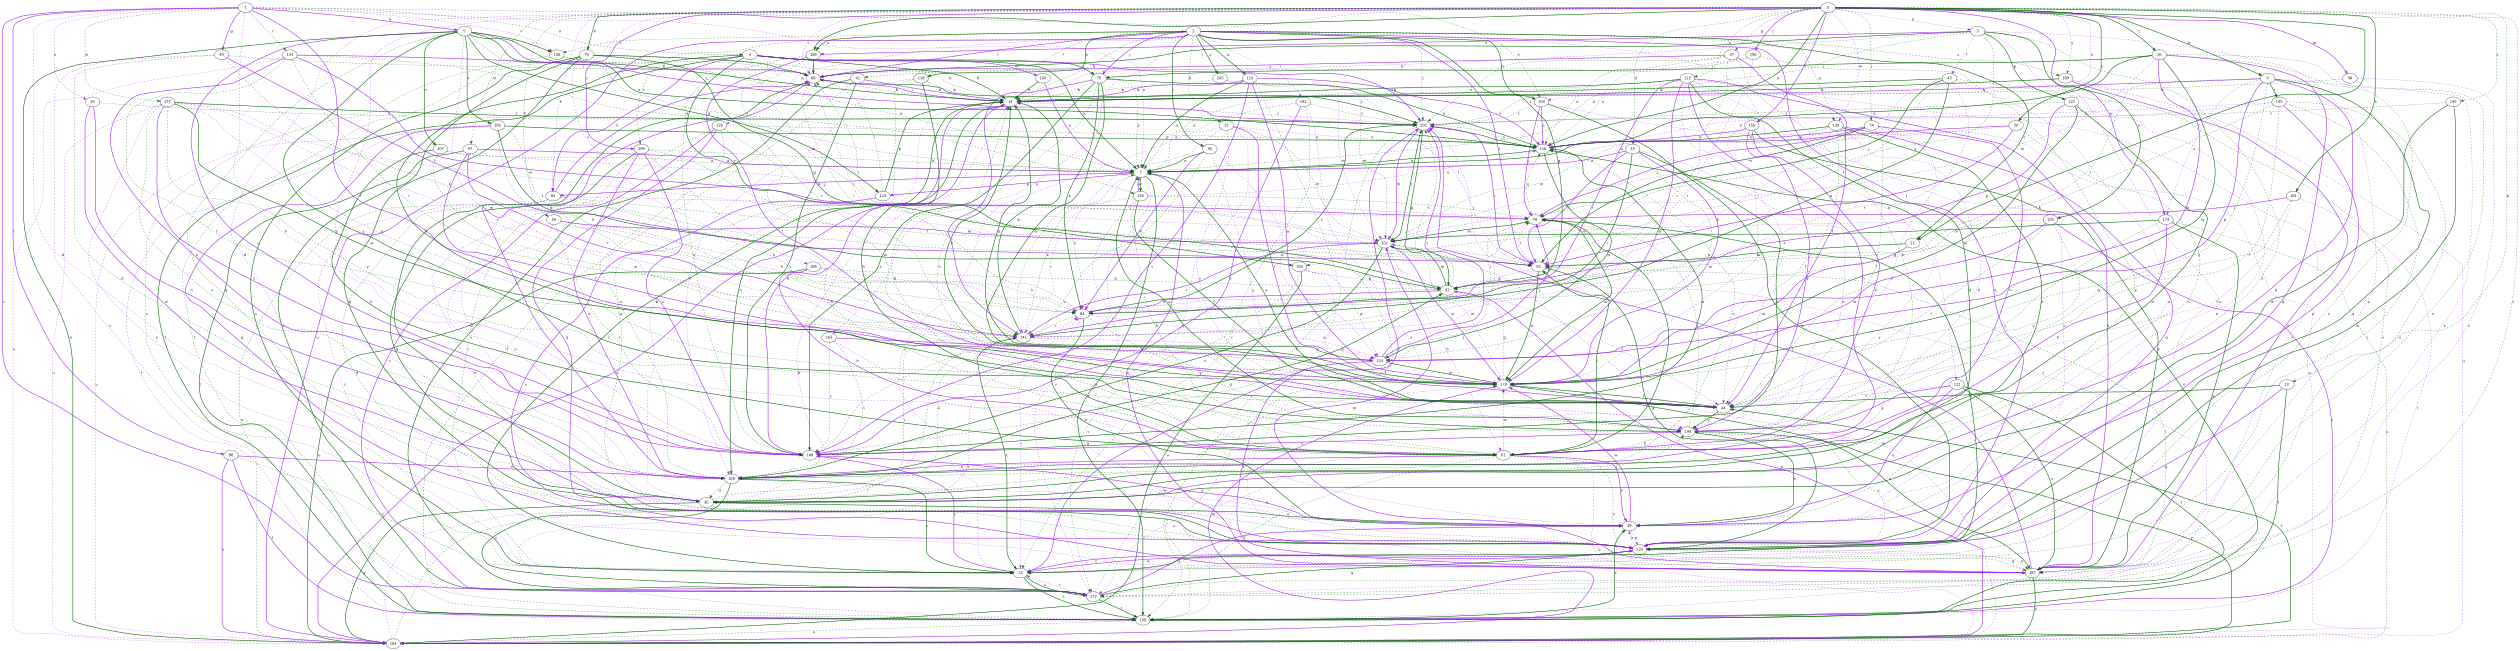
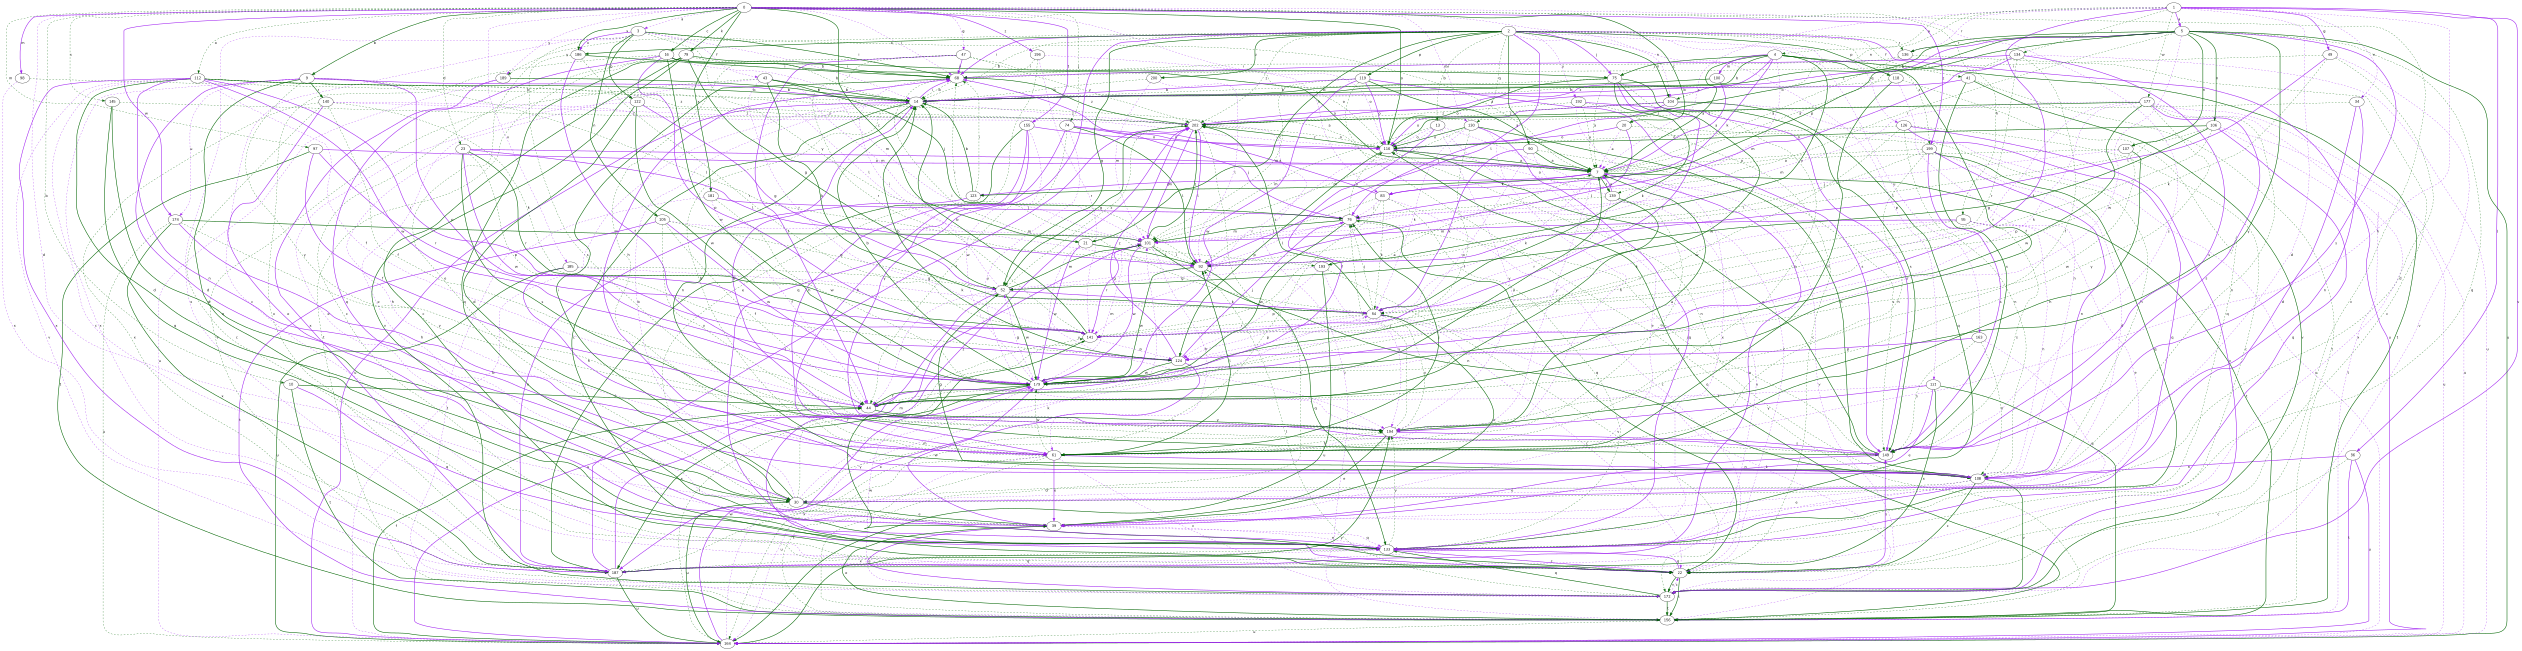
edge "52" -> "179": added, label "w"
